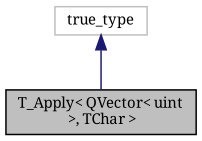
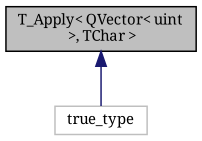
edge "T_Apply< QVector< uint >, TChar >" -> "true_type": reversed
